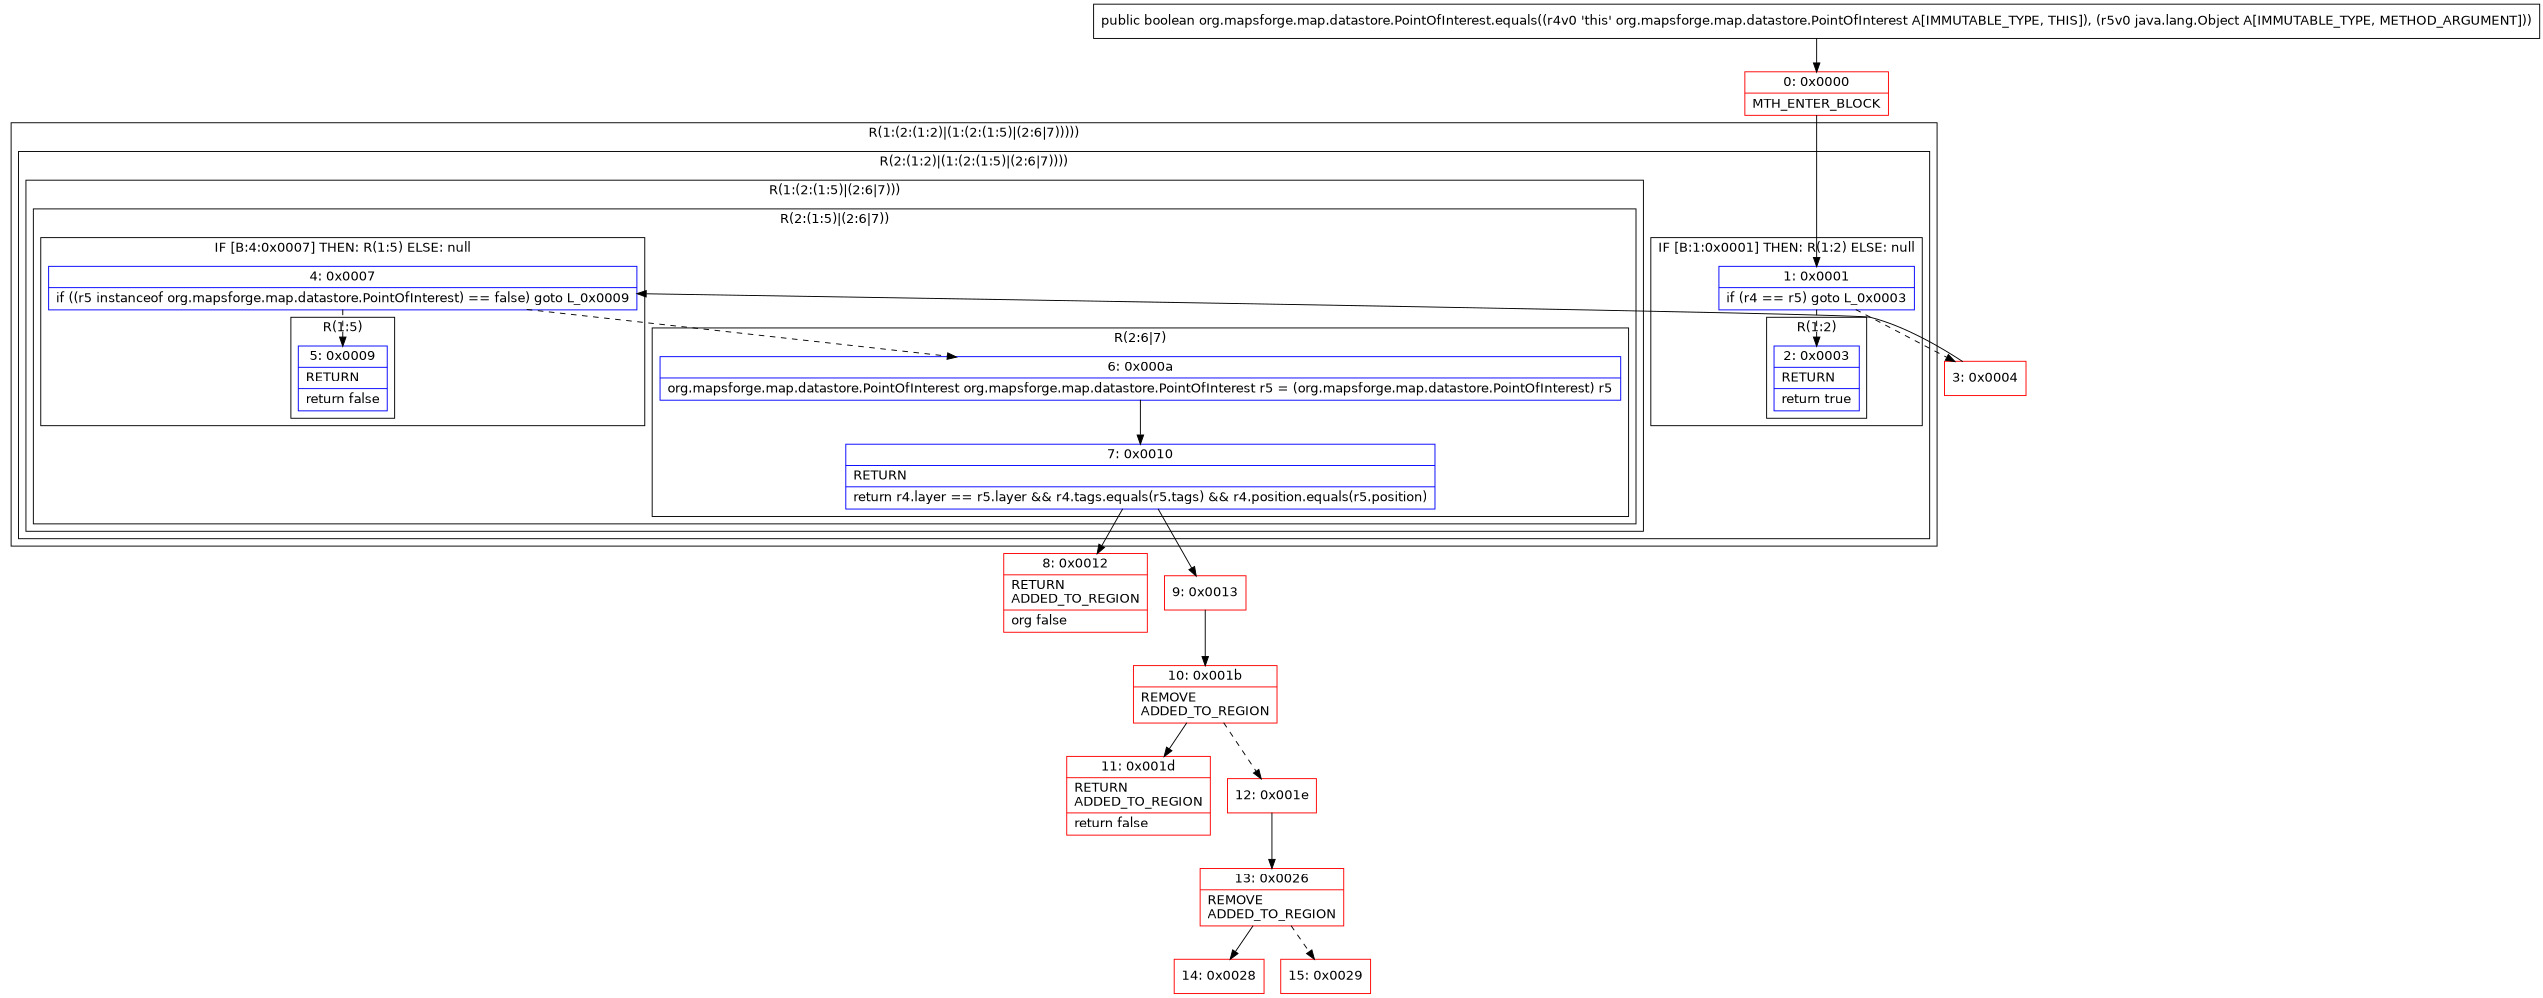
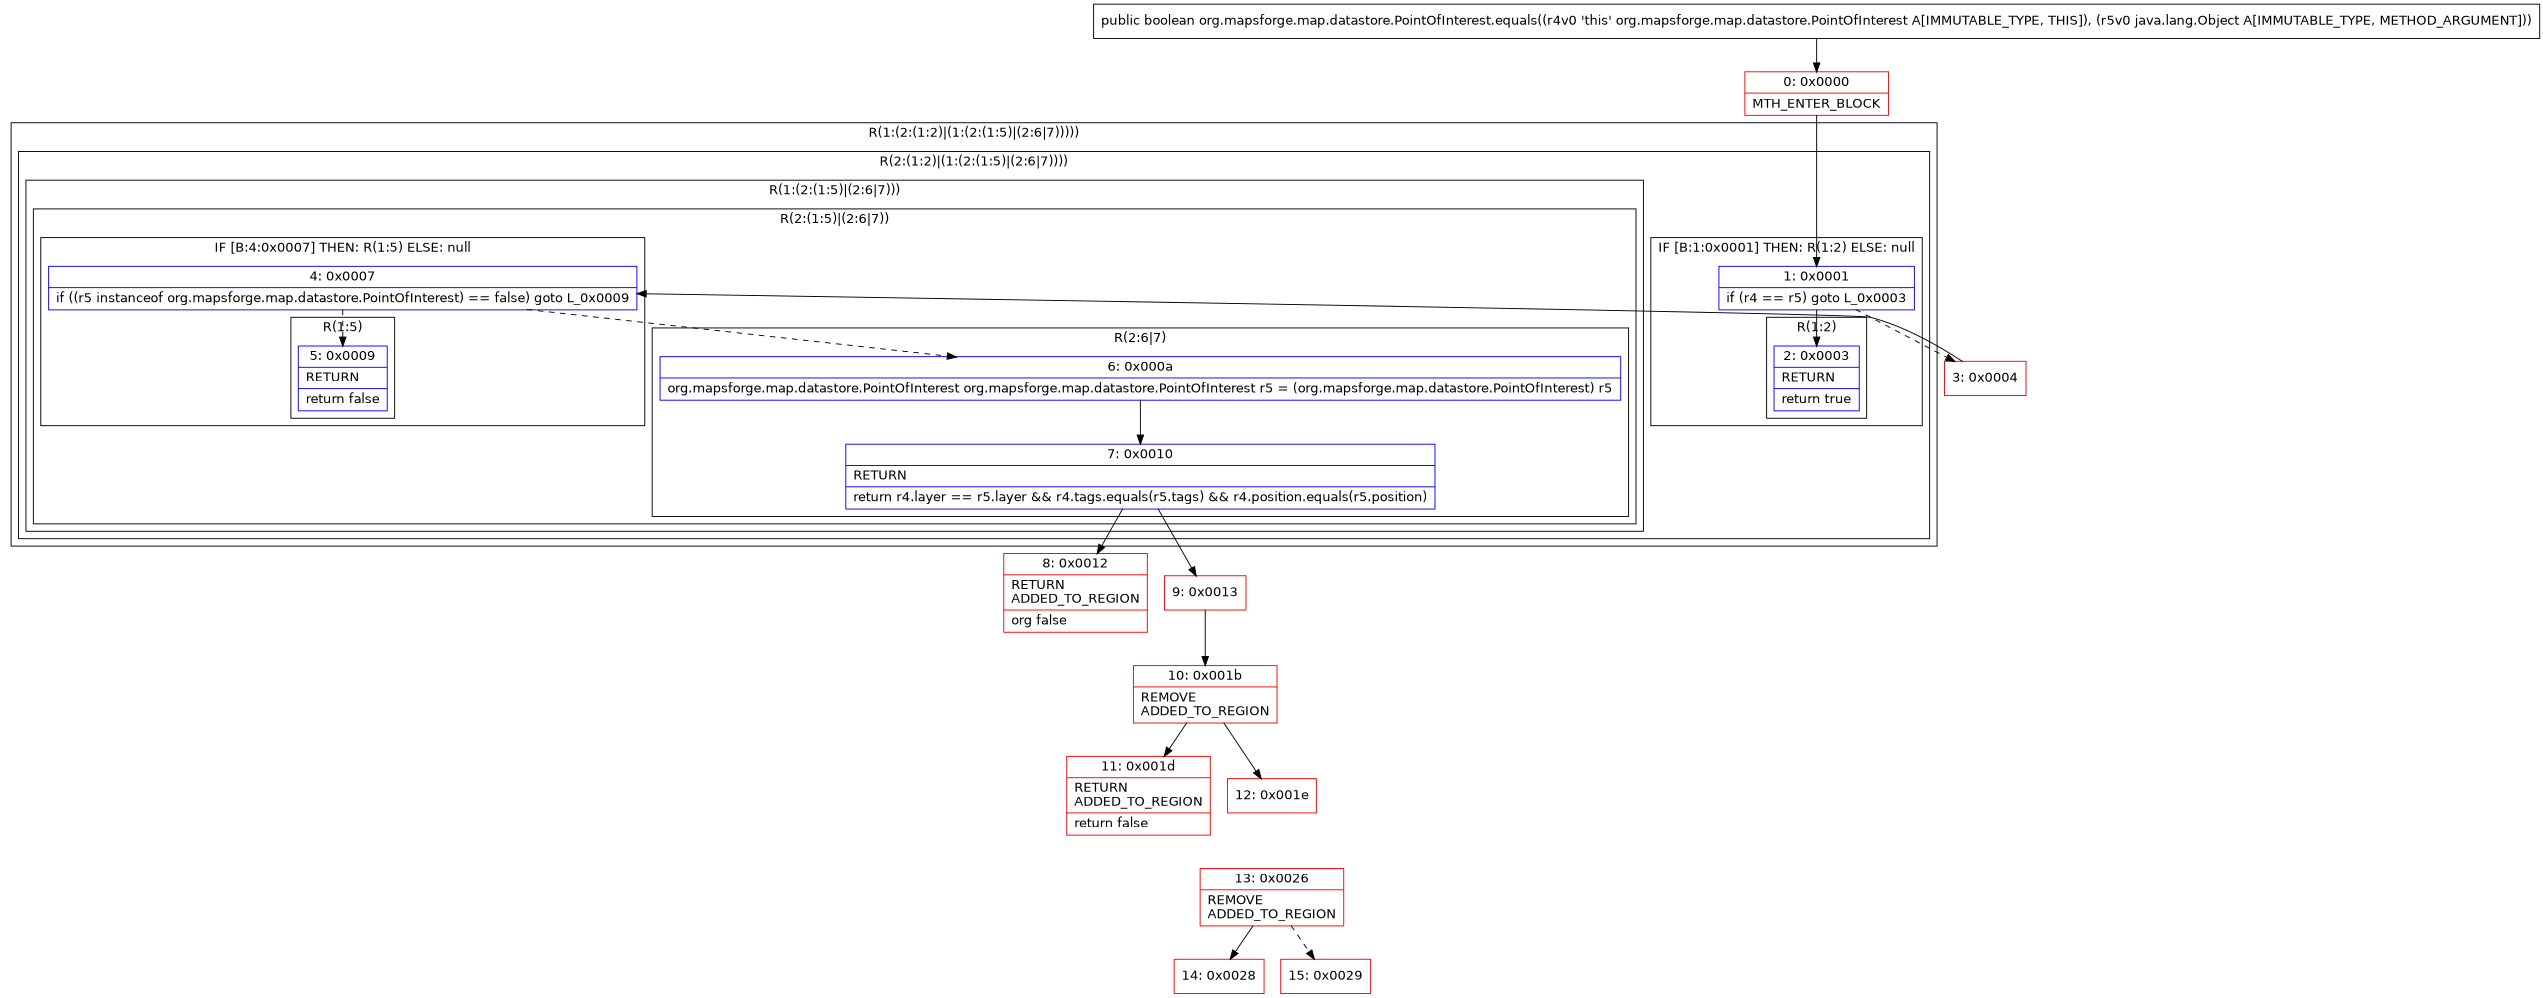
edge "1: 0x0001" -> "2: 0x0003": style dashed -> solid
edge "10: 0x001b" -> "12: 0x001e": style dashed -> solid
edge "12: 0x001e" -> "13: 0x0026": removed
